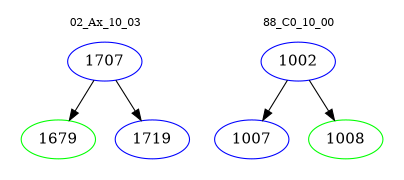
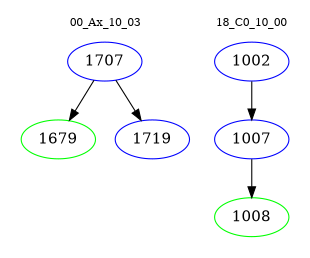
cluster "02_Ax_10_03": label "02_Ax_10_03" -> "00_Ax_10_03"
cluster "88_C0_10_00": label "88_C0_10_00" -> "18_C0_10_00"
edge "1002" -> "1008": now "1007" -> "1008"
